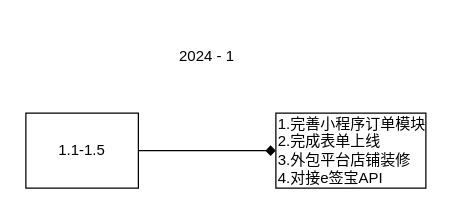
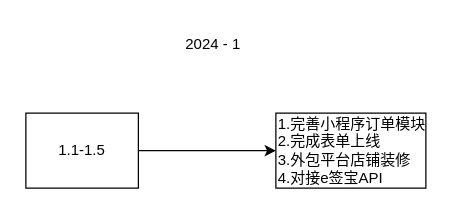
node "2024 - 1": moved (207, 57) -> (213, 44)
edge "1.1-1.5" -> "1.完善小程序订单模块 2.完成表单上线 3.外包平台店铺装修 4.对接e签宝API": arrowhead diamond -> classic
